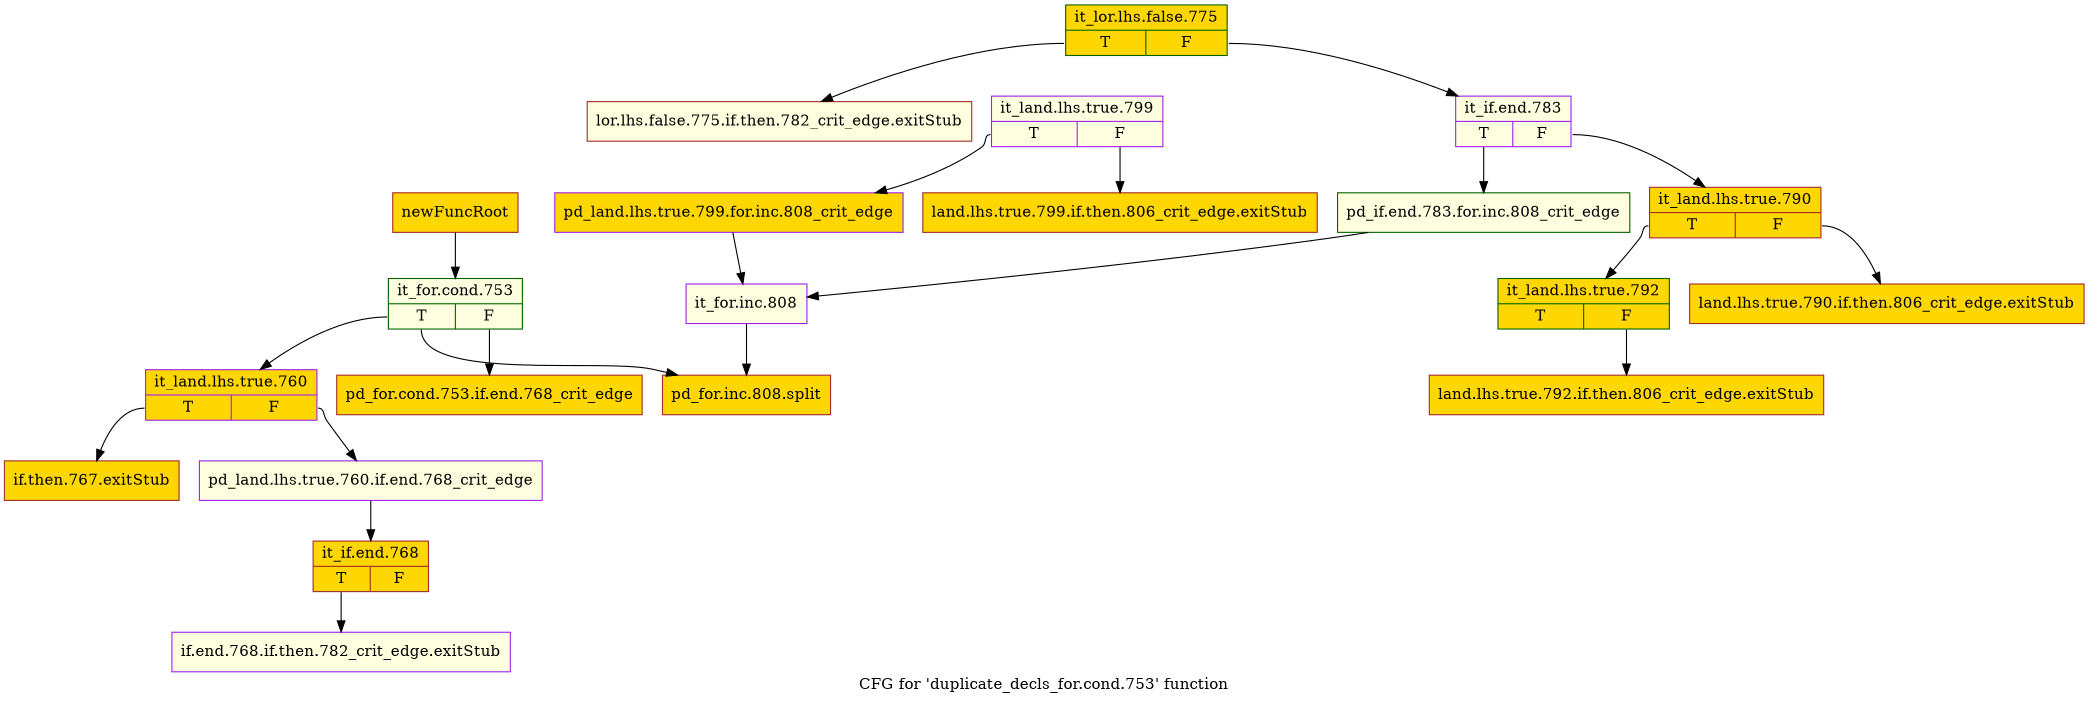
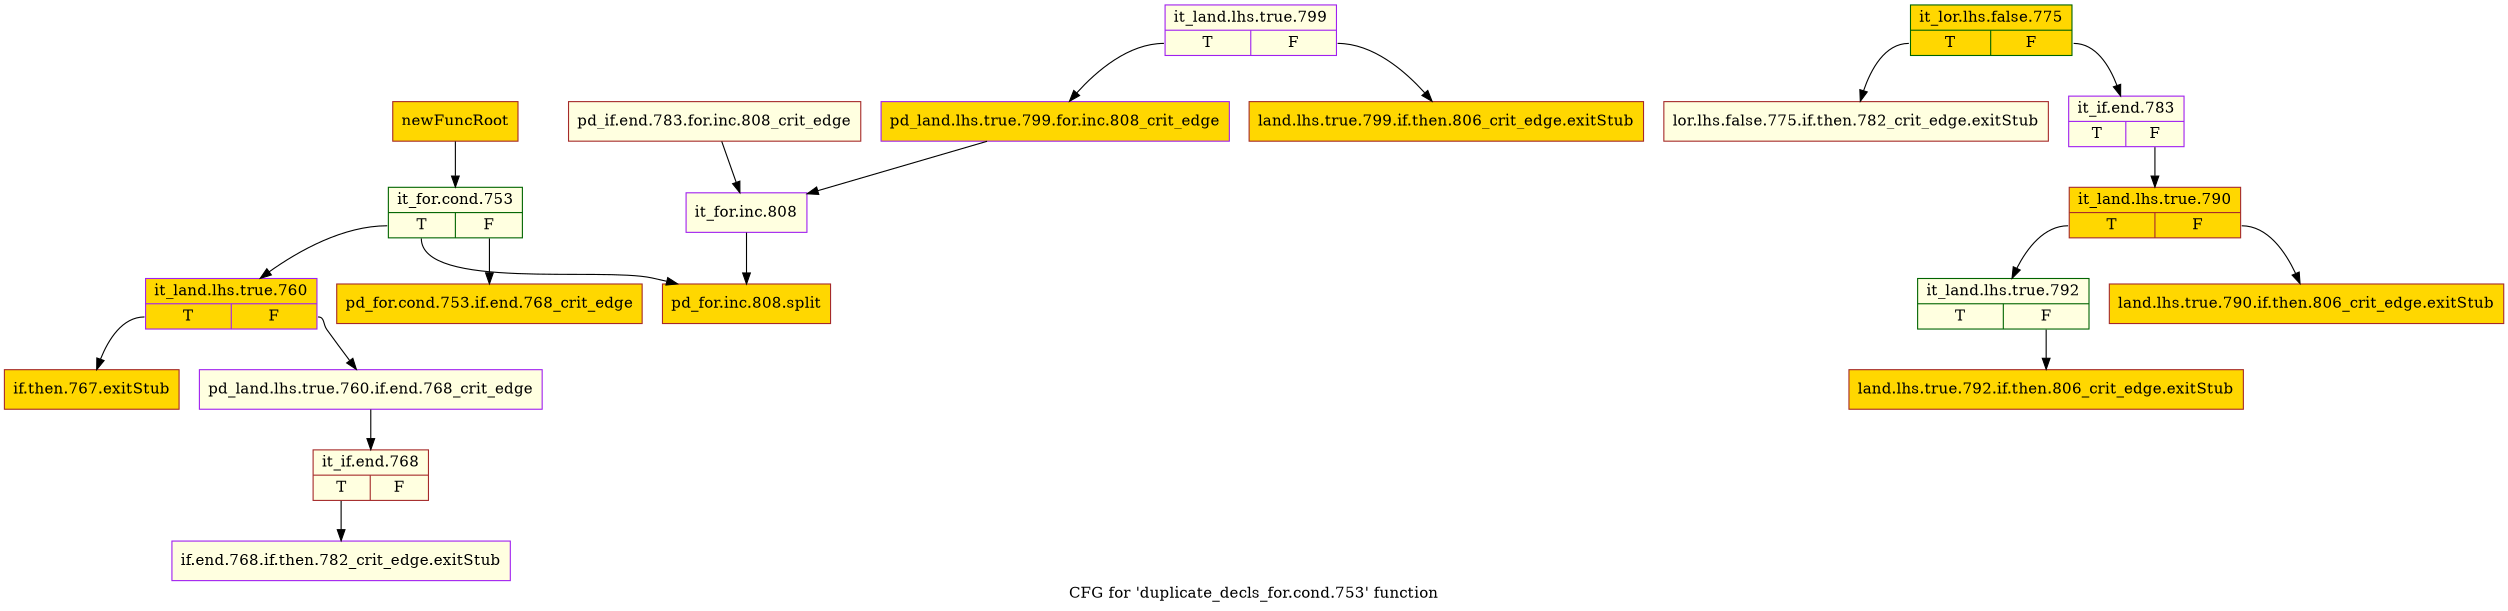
edge "it_if.end.783" -> "pd_if.end.783.for.inc.808_crit_edge": removed
node "pd_if.end.783.for.inc.808_crit_edge": color darkgreen -> brown
node "it_land.lhs.true.792": fillcolor gold -> lightyellow
node "it_if.end.768": fillcolor gold -> lightyellow
